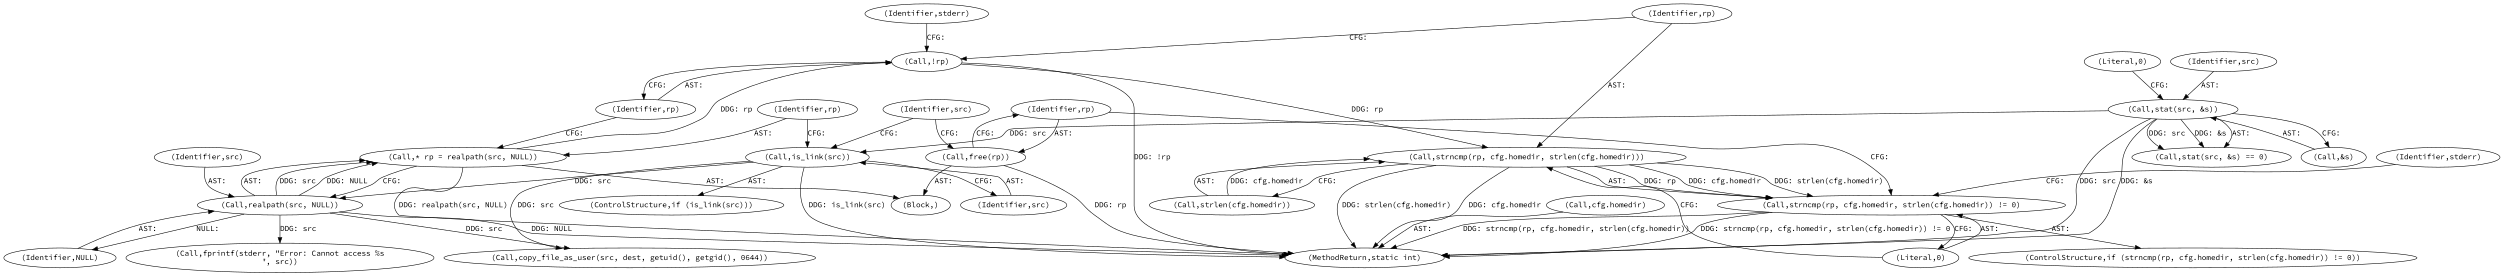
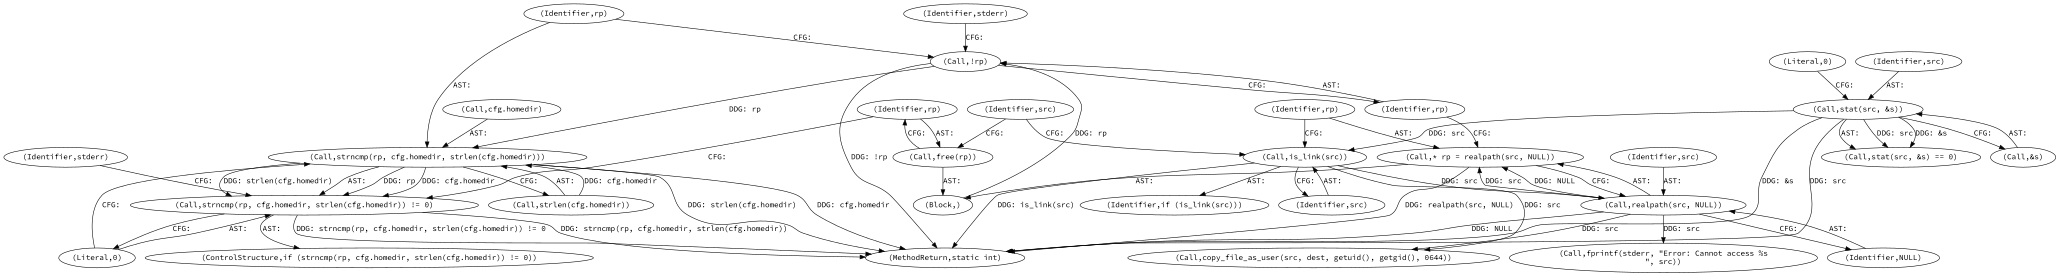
edge "(Call,* rp = realpath(src, NULL))" -> "(Call,!rp)": now "(Block,)" -> "(Call,!rp)"
node "(ControlStructure,if (is_link(src)))": label "(ControlStructure,if (is_link(src)))" -> "(Identifier,if (is_link(src)))"
edge "(Call,cfg.homedir)" -> "(MethodReturn,static int)": now "(Call,cfg.homedir)" -> "(Call,strncmp(rp, cfg.homedir, strlen(cfg.homedir)))"
edge "(Call,realpath(src, NULL))" -> "(Identifier,NULL)": label "NULL: " -> "CFG: "
edge "(Call,free(rp))" -> "(MethodReturn,static int)": removed, label "DDG: rp"
